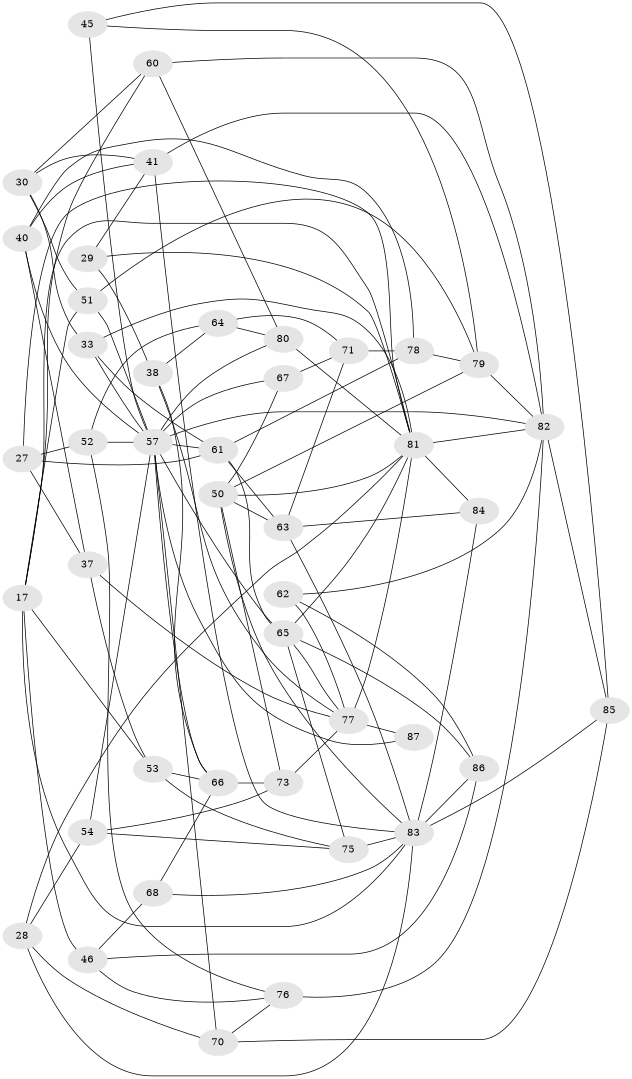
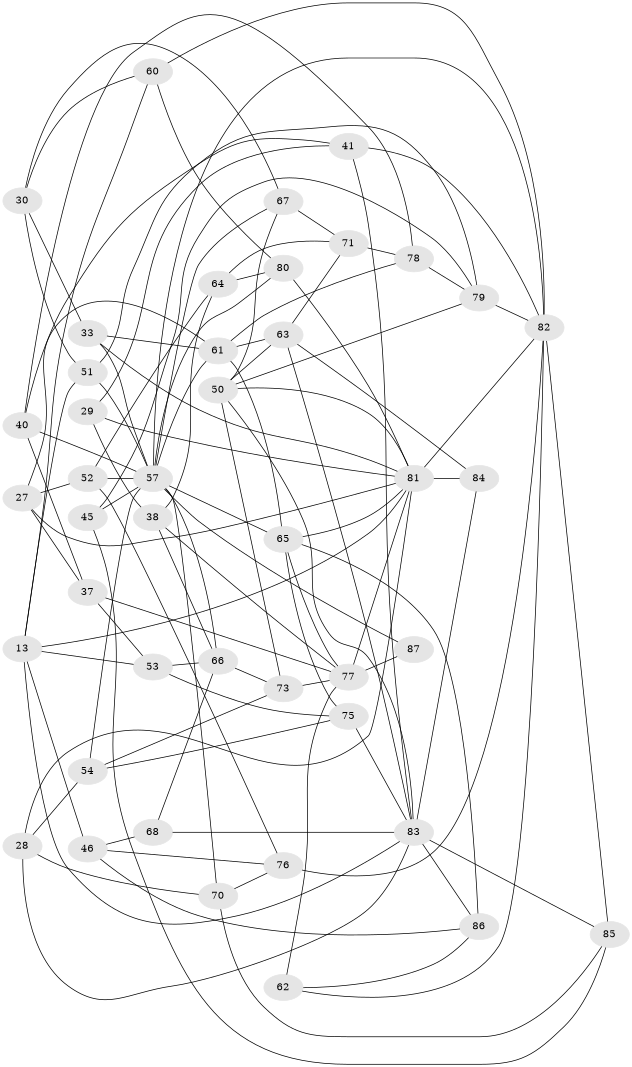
edge "41" -- "30": now "67" -- "30"
node "17": label "17" -> "13"
